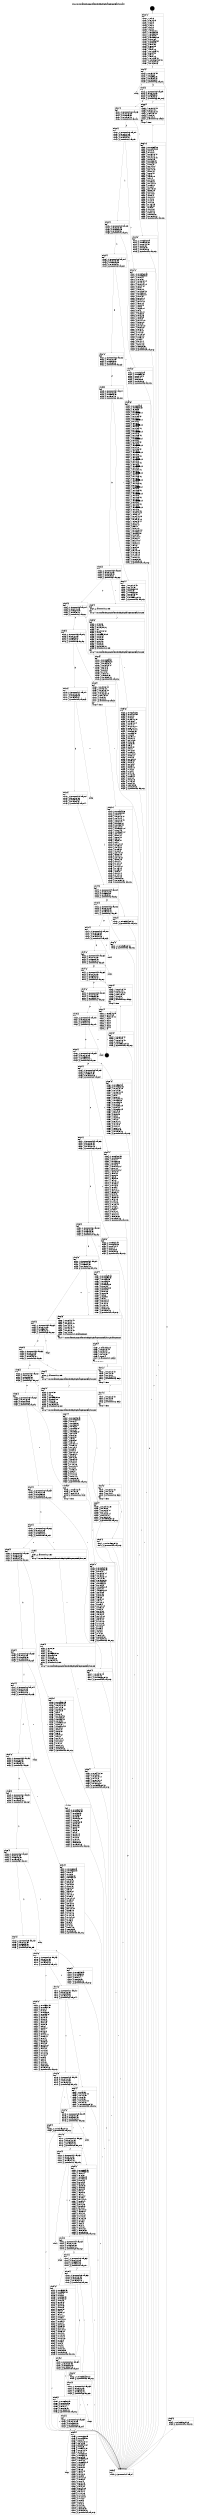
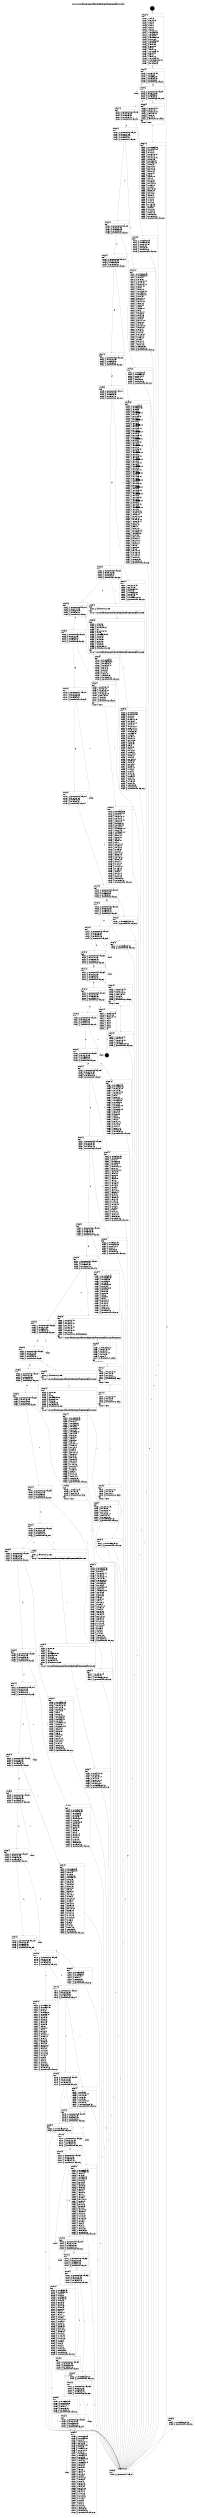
node "0x4027e4": added
